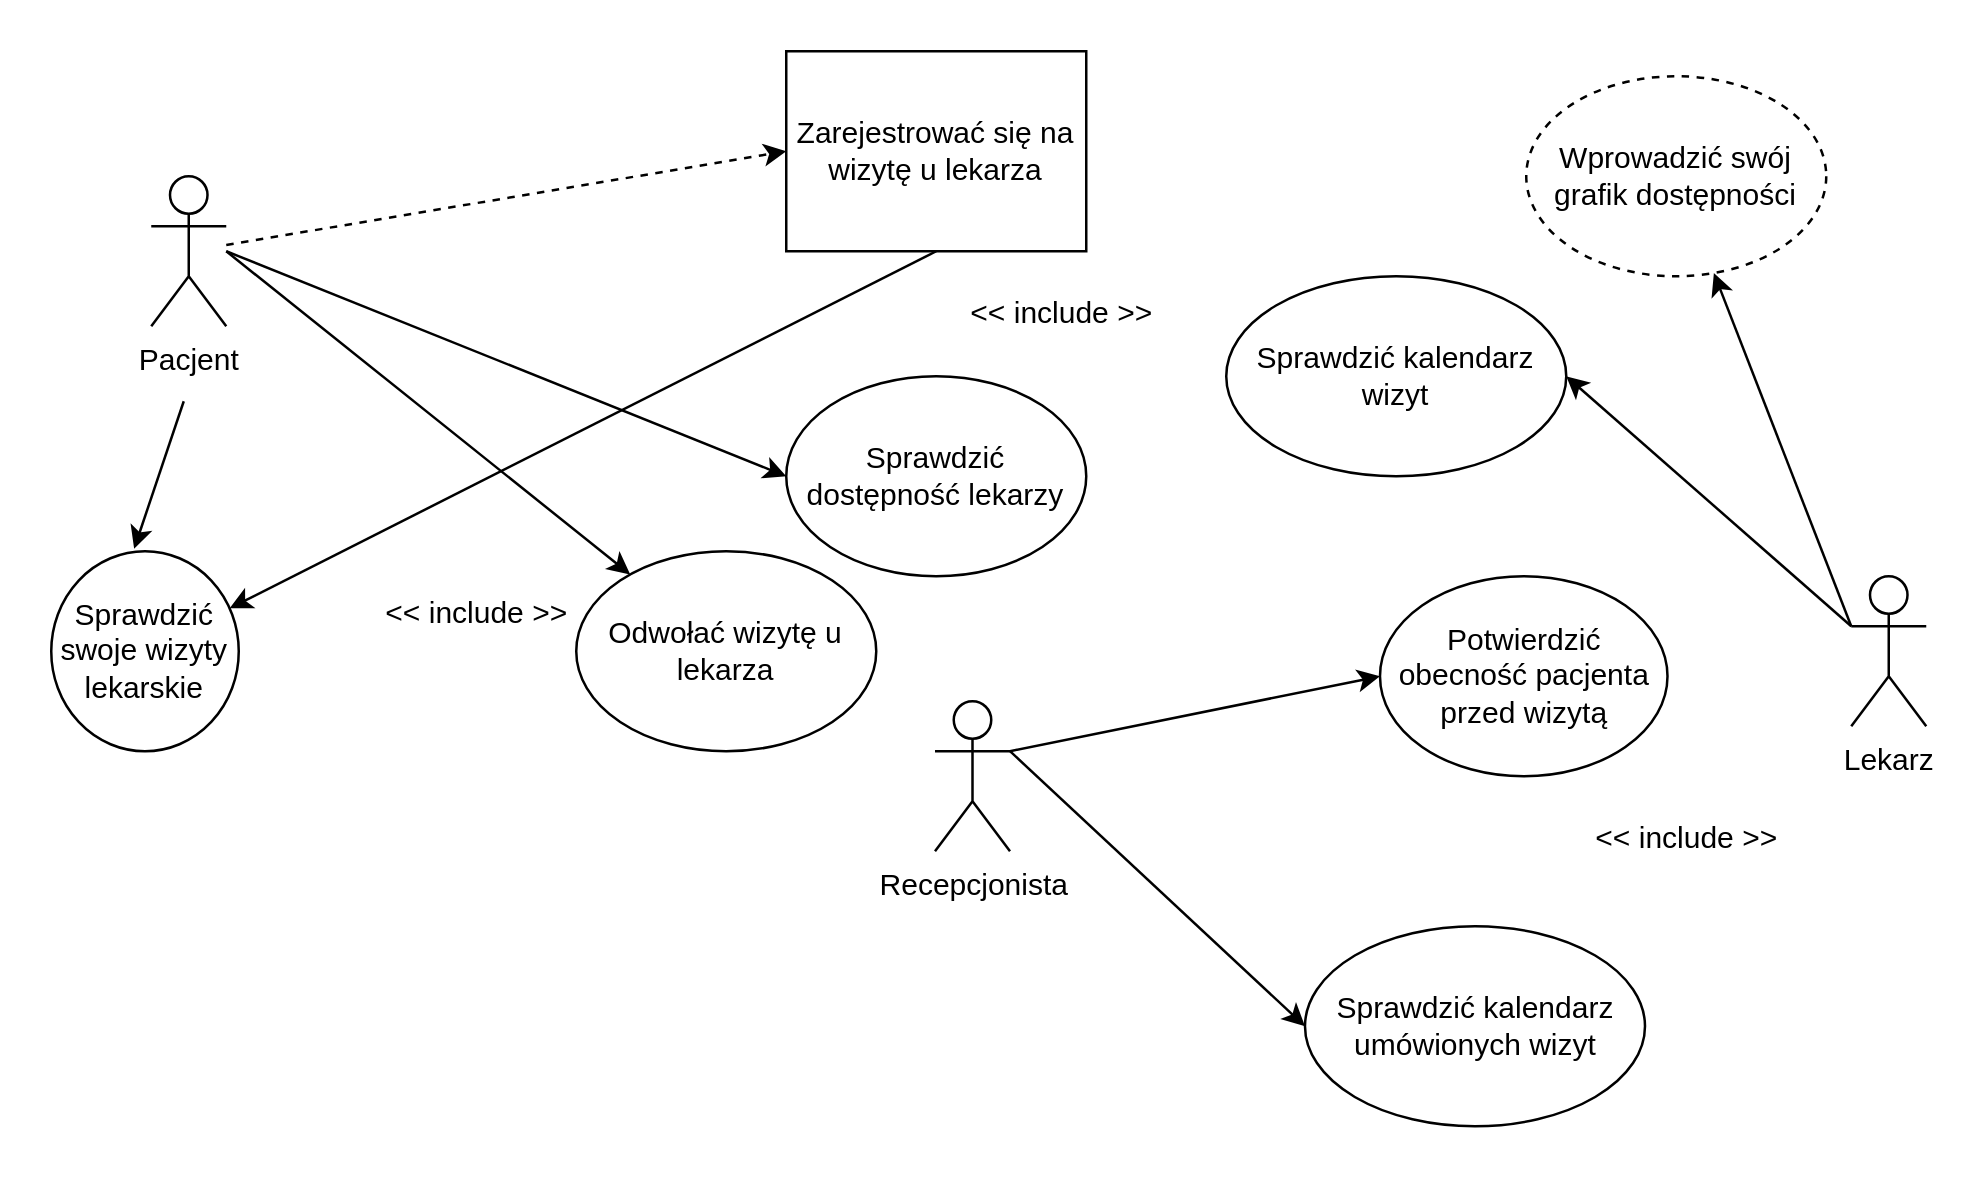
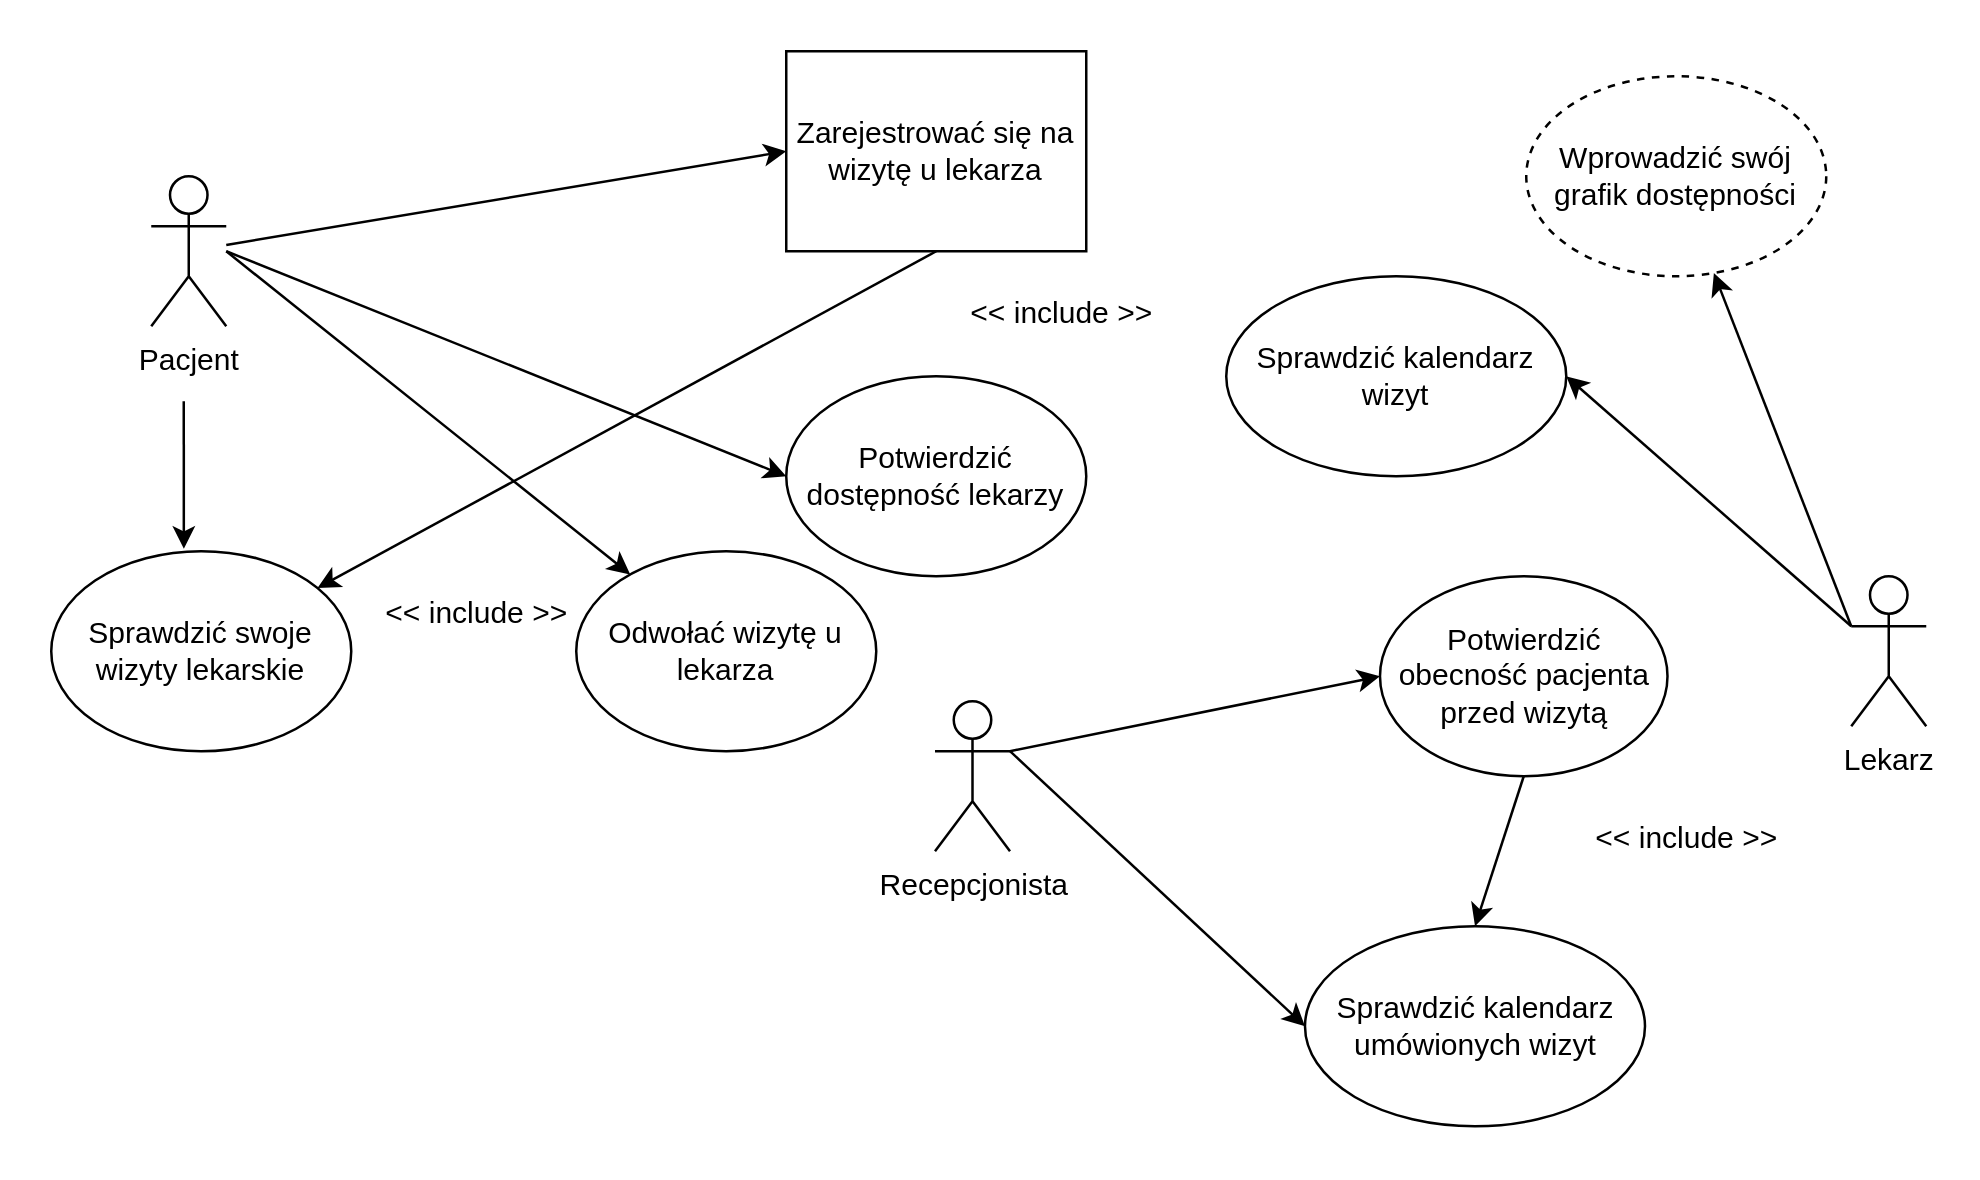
edge "Pacjent" -> "Zarejestrować się na wizytę u lekarza": style dashed -> solid
node "Sprawdzić dostępność lekarzy": label "Sprawdzić dostępność lekarzy" -> "Potwierdzić dostępność lekarzy"
node "Sprawdzić swoje wizyty lekarskie": size 188x200 -> 300x200
edge "Potwierdzić obecność pacjenta przed wizytą" -> "Sprawdzić kalendarz umówionych wizyt": added
